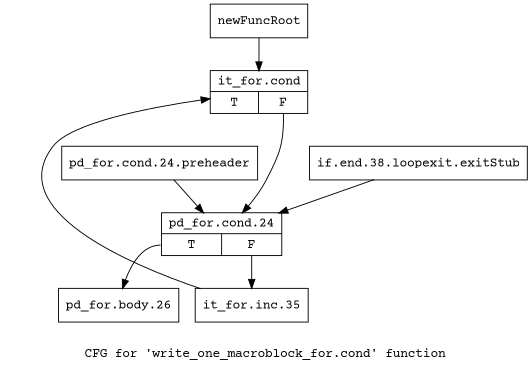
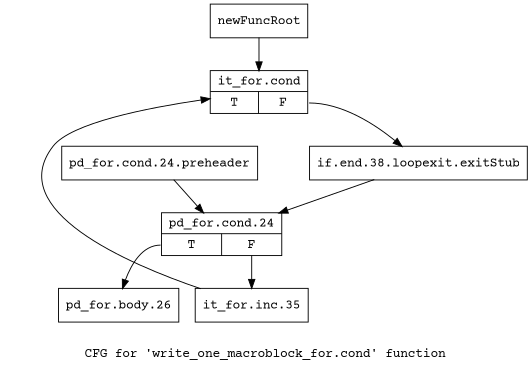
edge "it_for.cond" -> "pd_for.cond.24": now "it_for.cond" -> "if.end.38.loopexit.exitStub"
